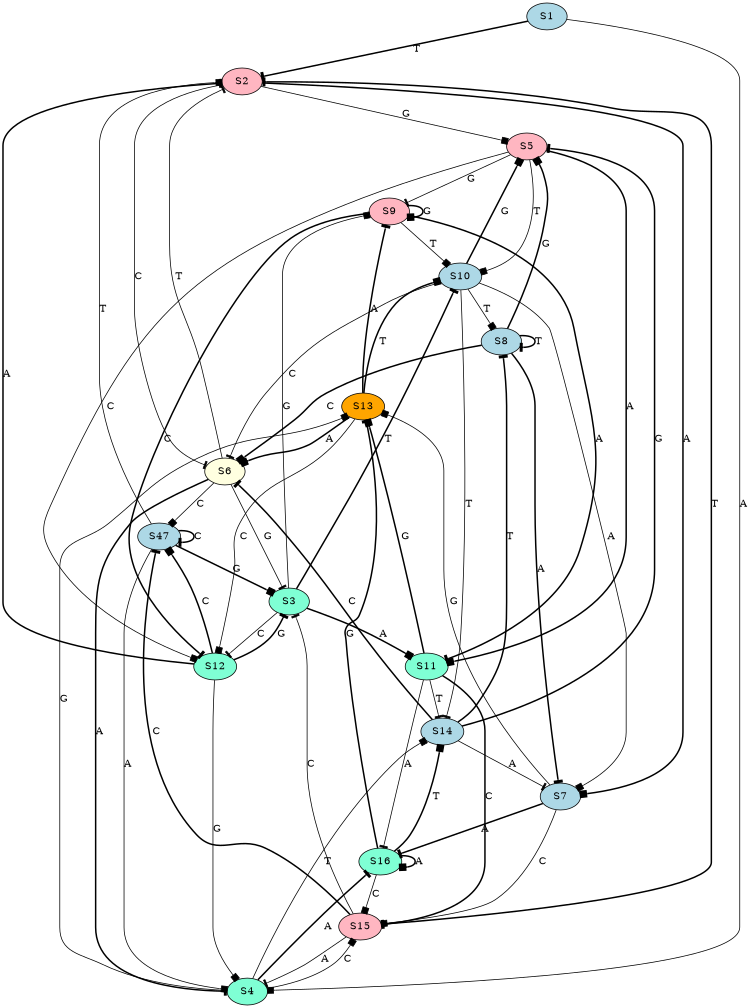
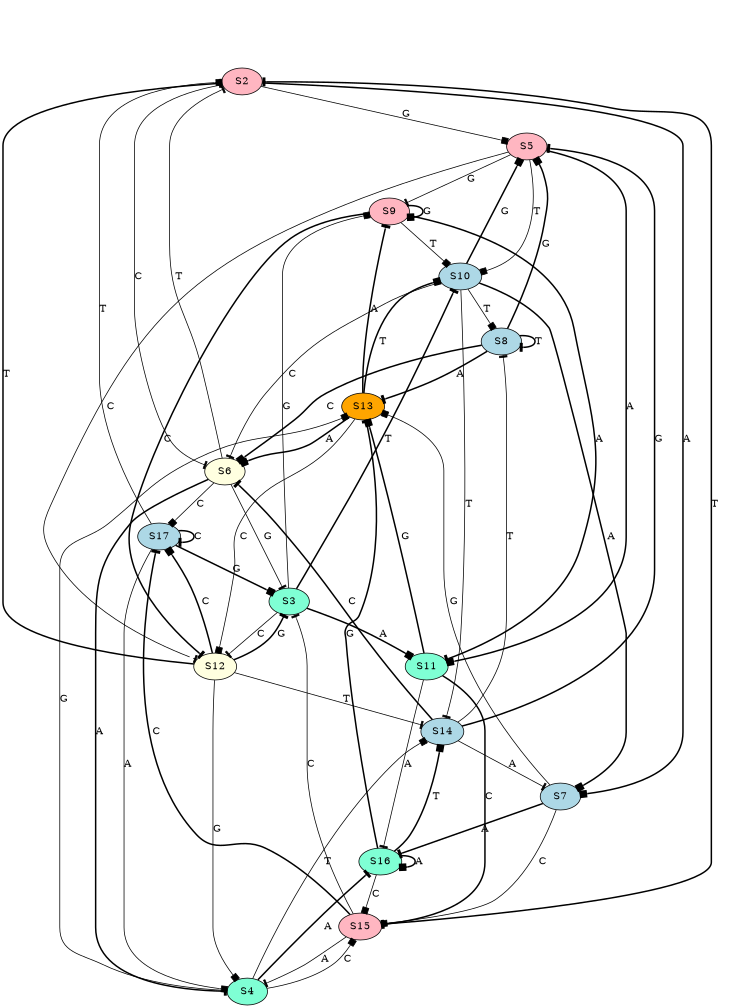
node "S1": removed
edge "S5" -> "S12": arrowhead box -> tee
edge "S12" -> "S2": label "A" -> "T"
edge "S10" -> "S7": style solid -> bold
node "S47": label "S47" -> "S17"
edge "S14" -> "S8": style bold -> solid
edge "S8" -> "S7": now "S8" -> "S13"
node "S12": fillcolor aquamarine -> lightyellow
edge "S11" -> "S14": now "S12" -> "S14"
